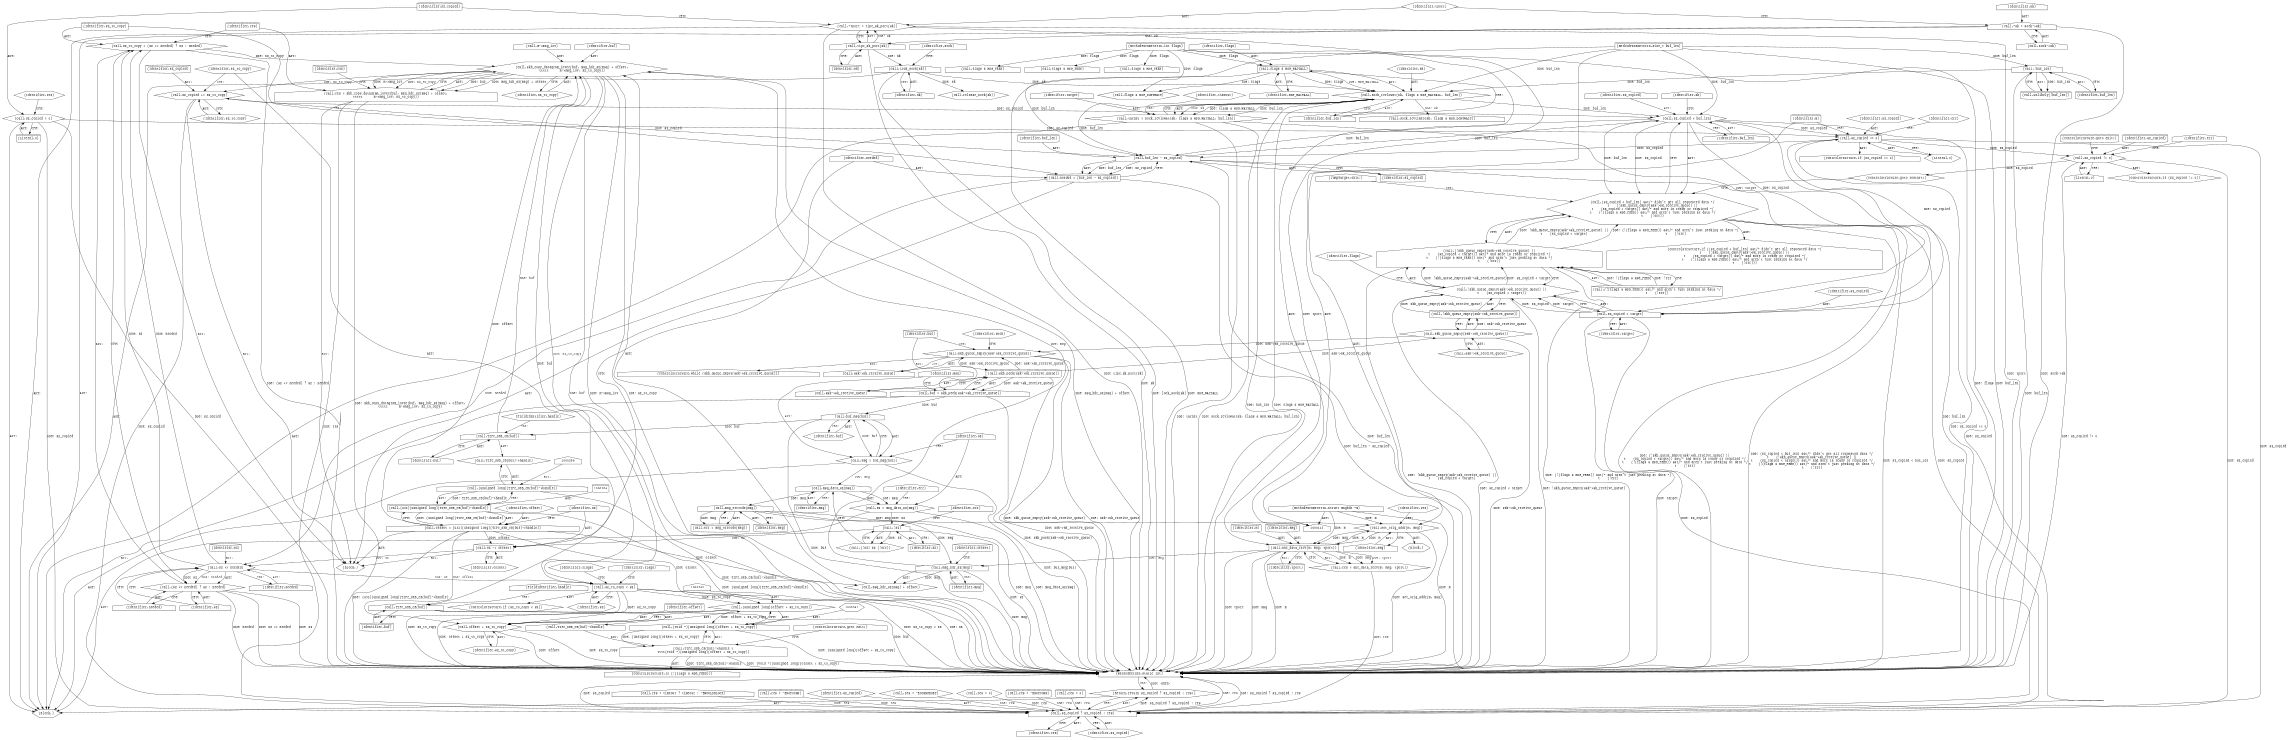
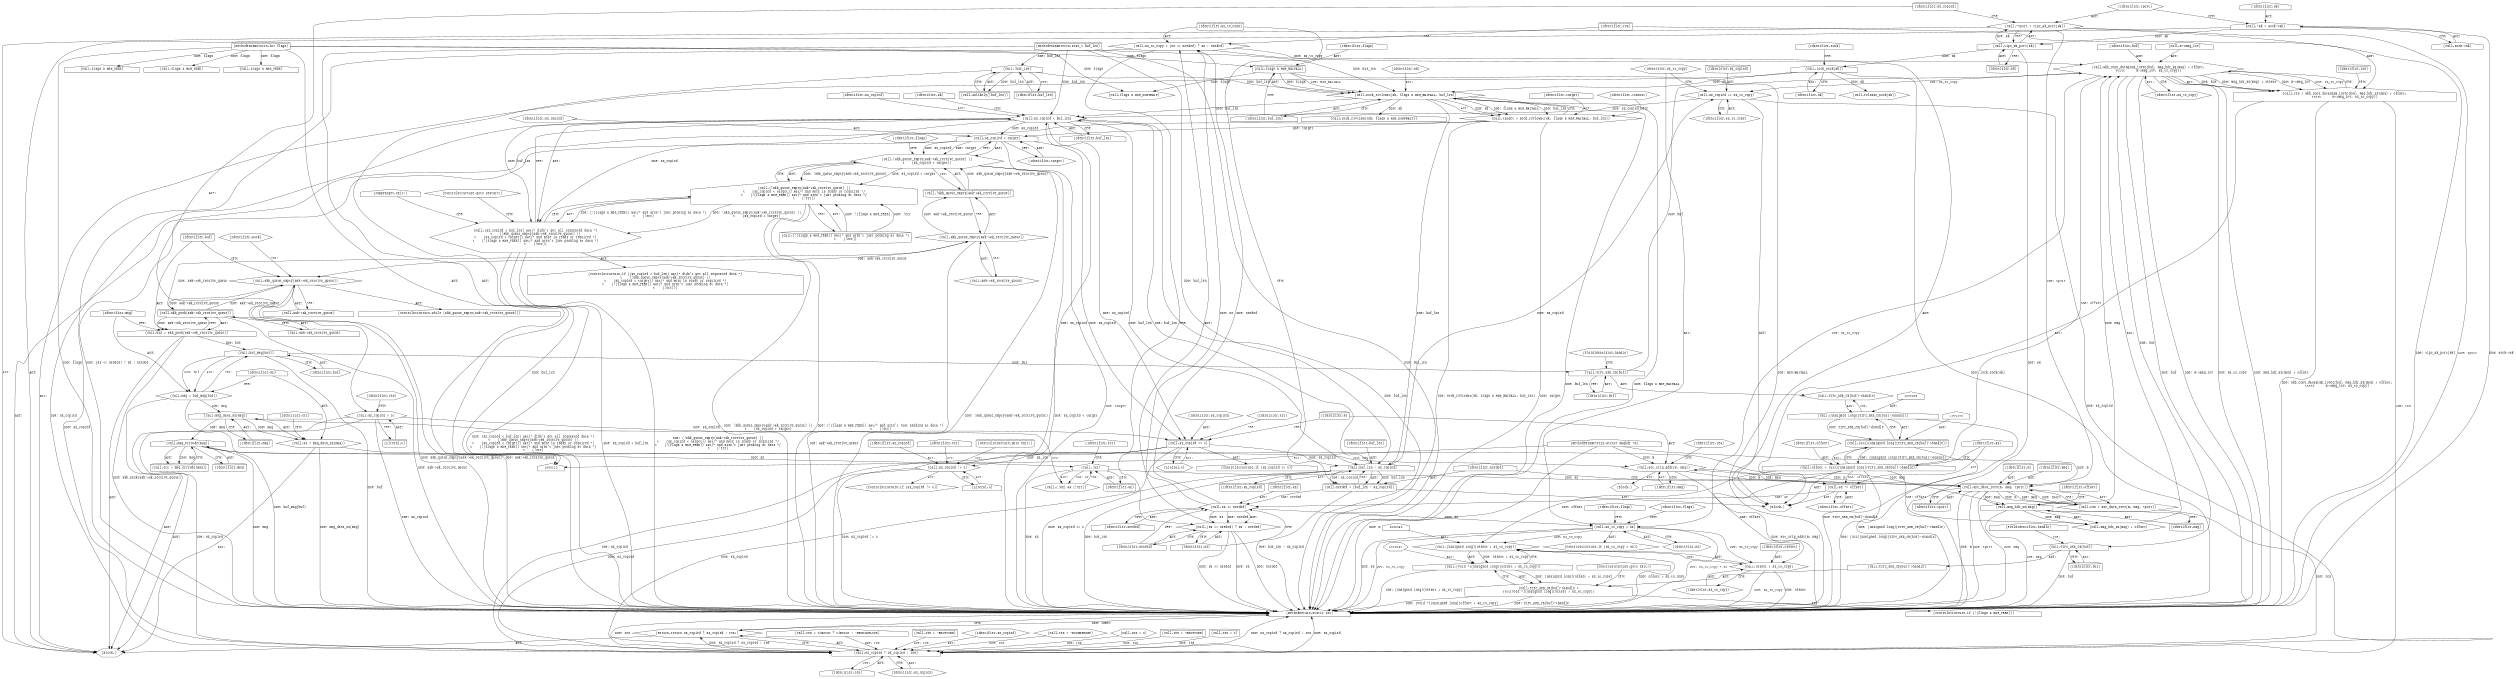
node "(Identifier,MSG_WAITALL)": removed
edge "(Call,sz_copied == 0)" -> "(Call,sz_copied != 0)": label "DDG: sz_copied" -> "DDG: sz_len"
edge "(Call,sz_copied != 0)" -> "(ControlStructure,goto restart;)": now "(Call,sz_copied != 0)" -> "(Call,sz_copied < buf_len)"
node "1000284": shape cylinder -> house
